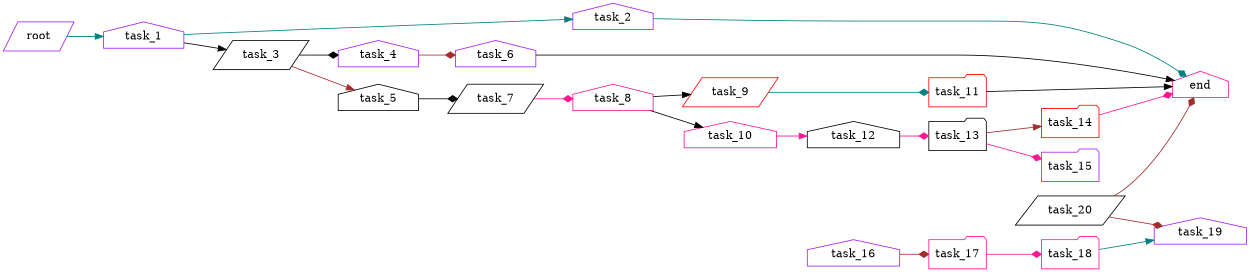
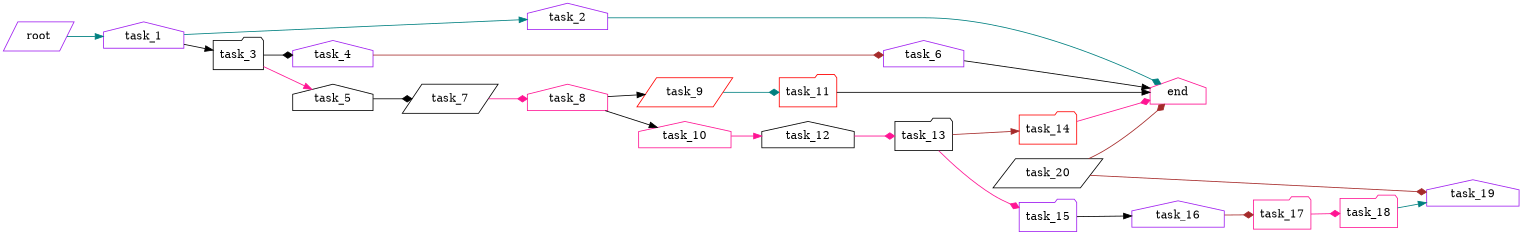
node "task_3": shape parallelogram -> folder
edge "task_3" -> "task_5": color brown -> deeppink
edge "task_15" -> "task_16": added
